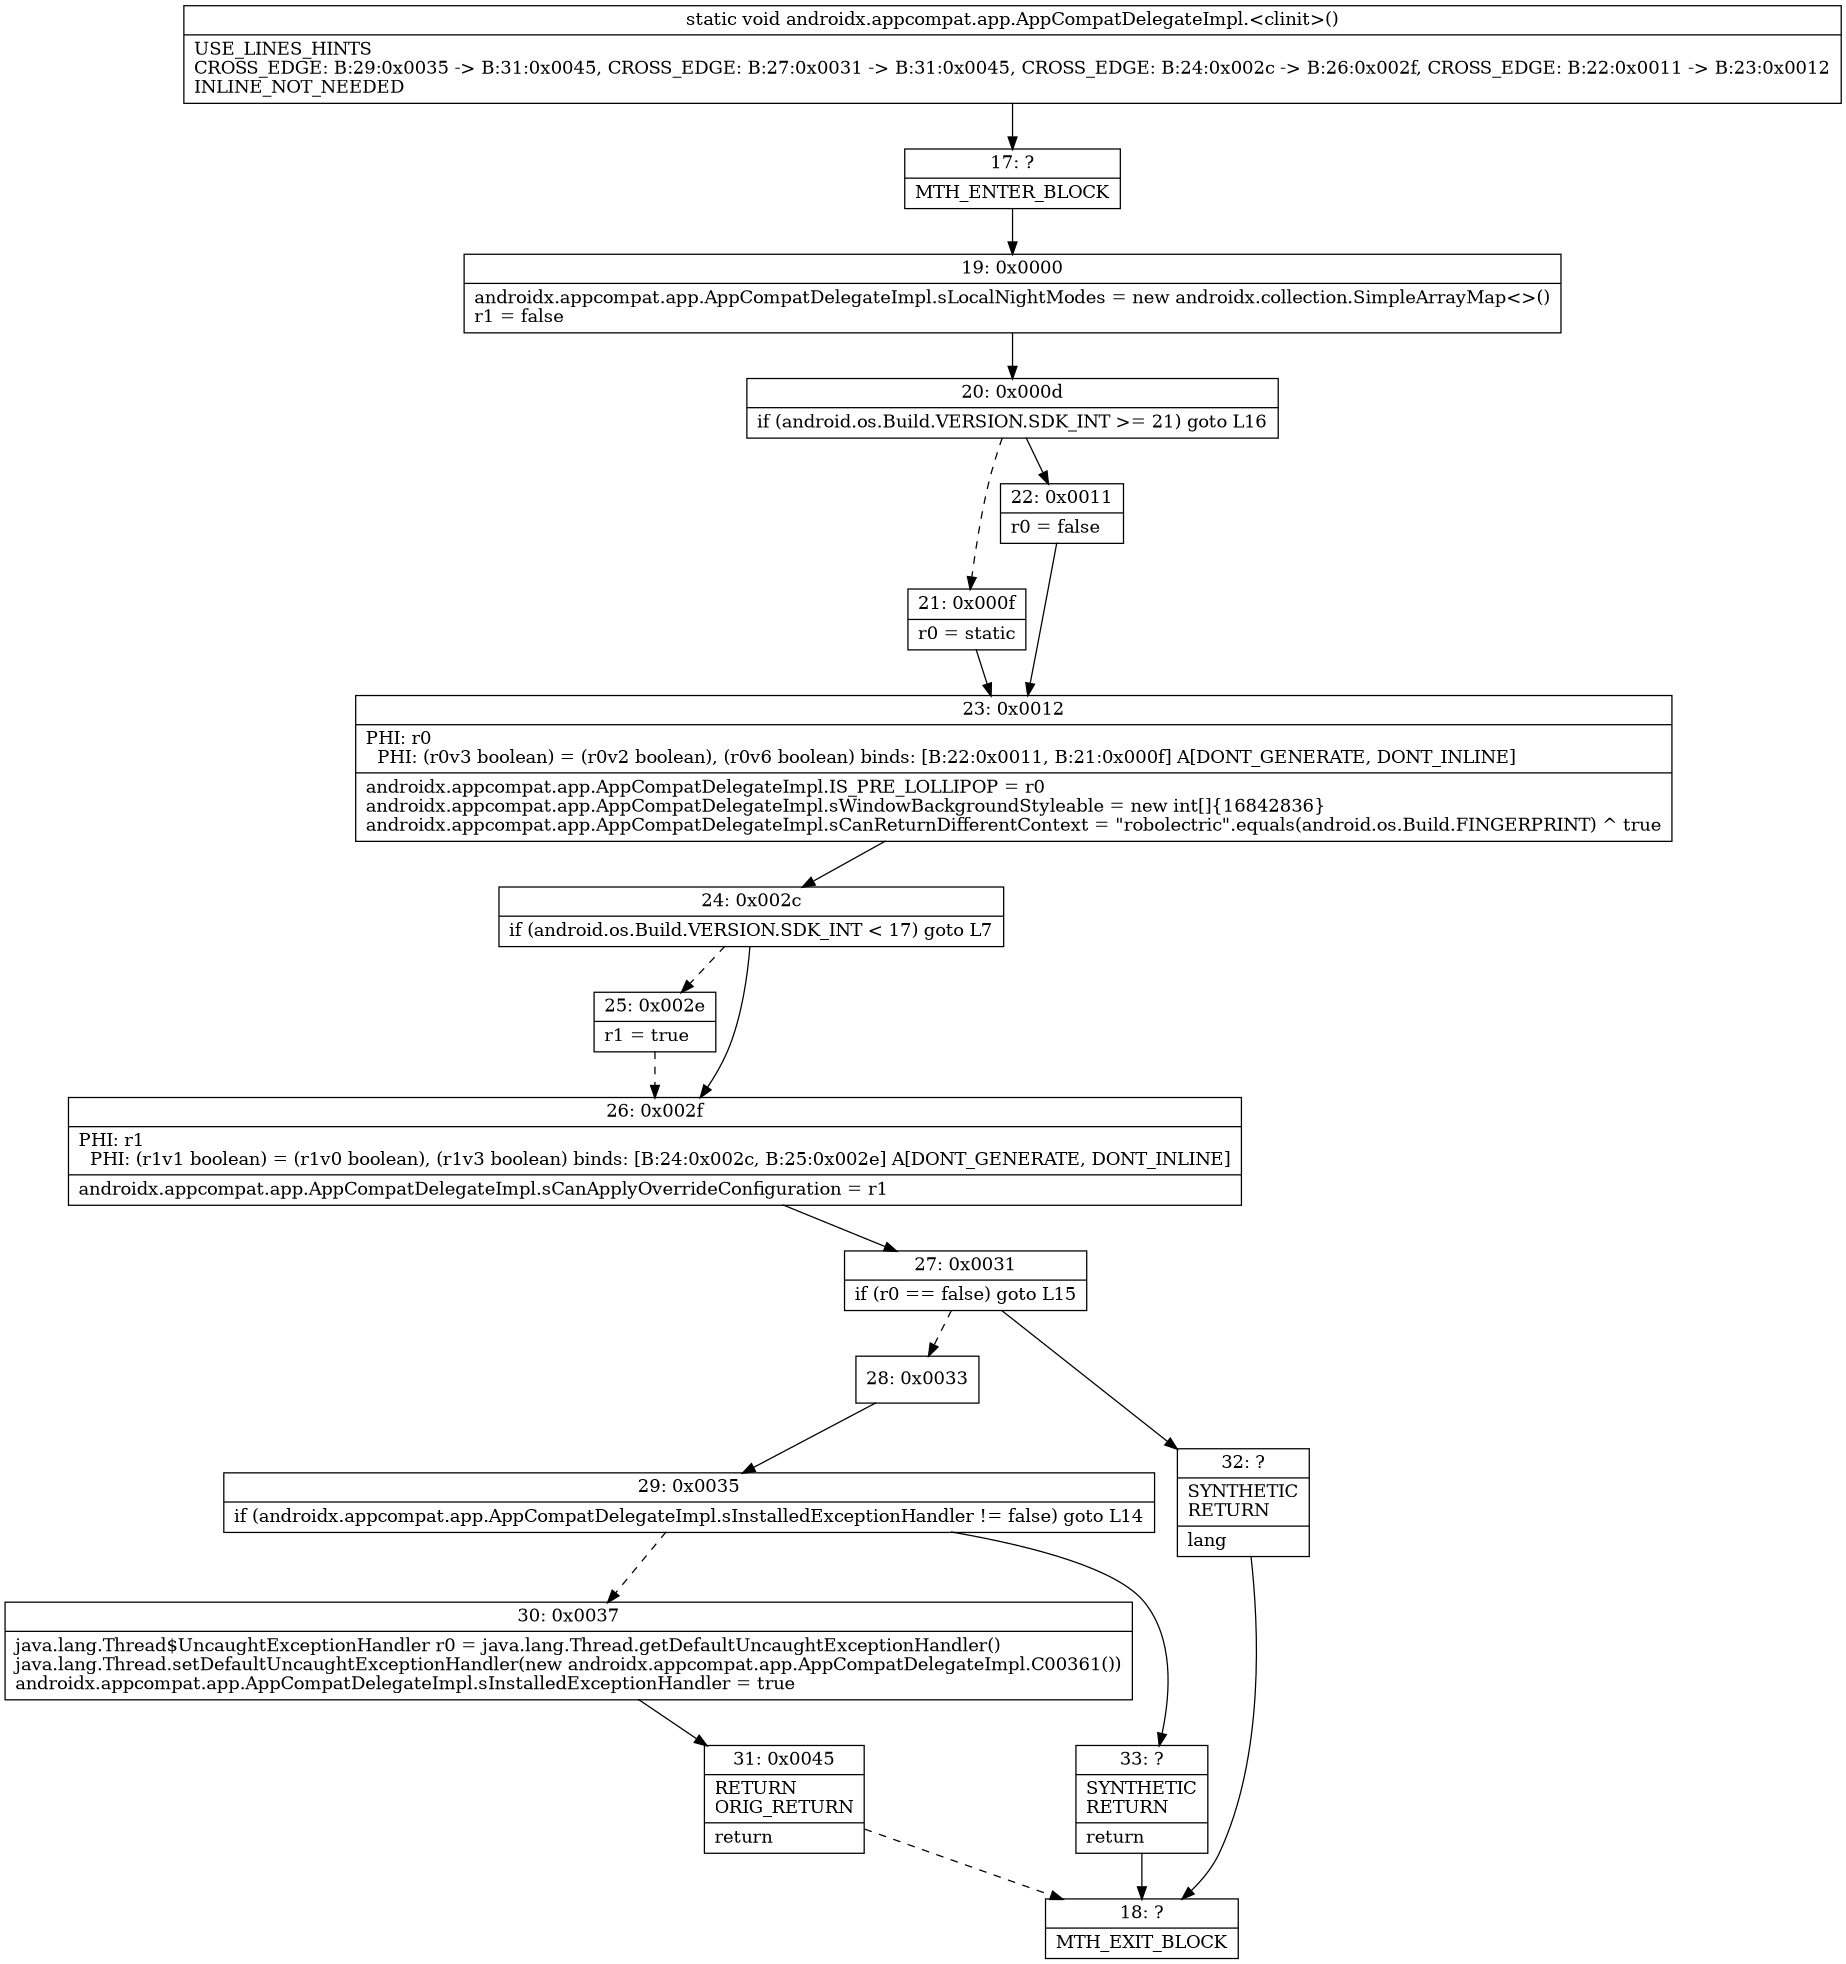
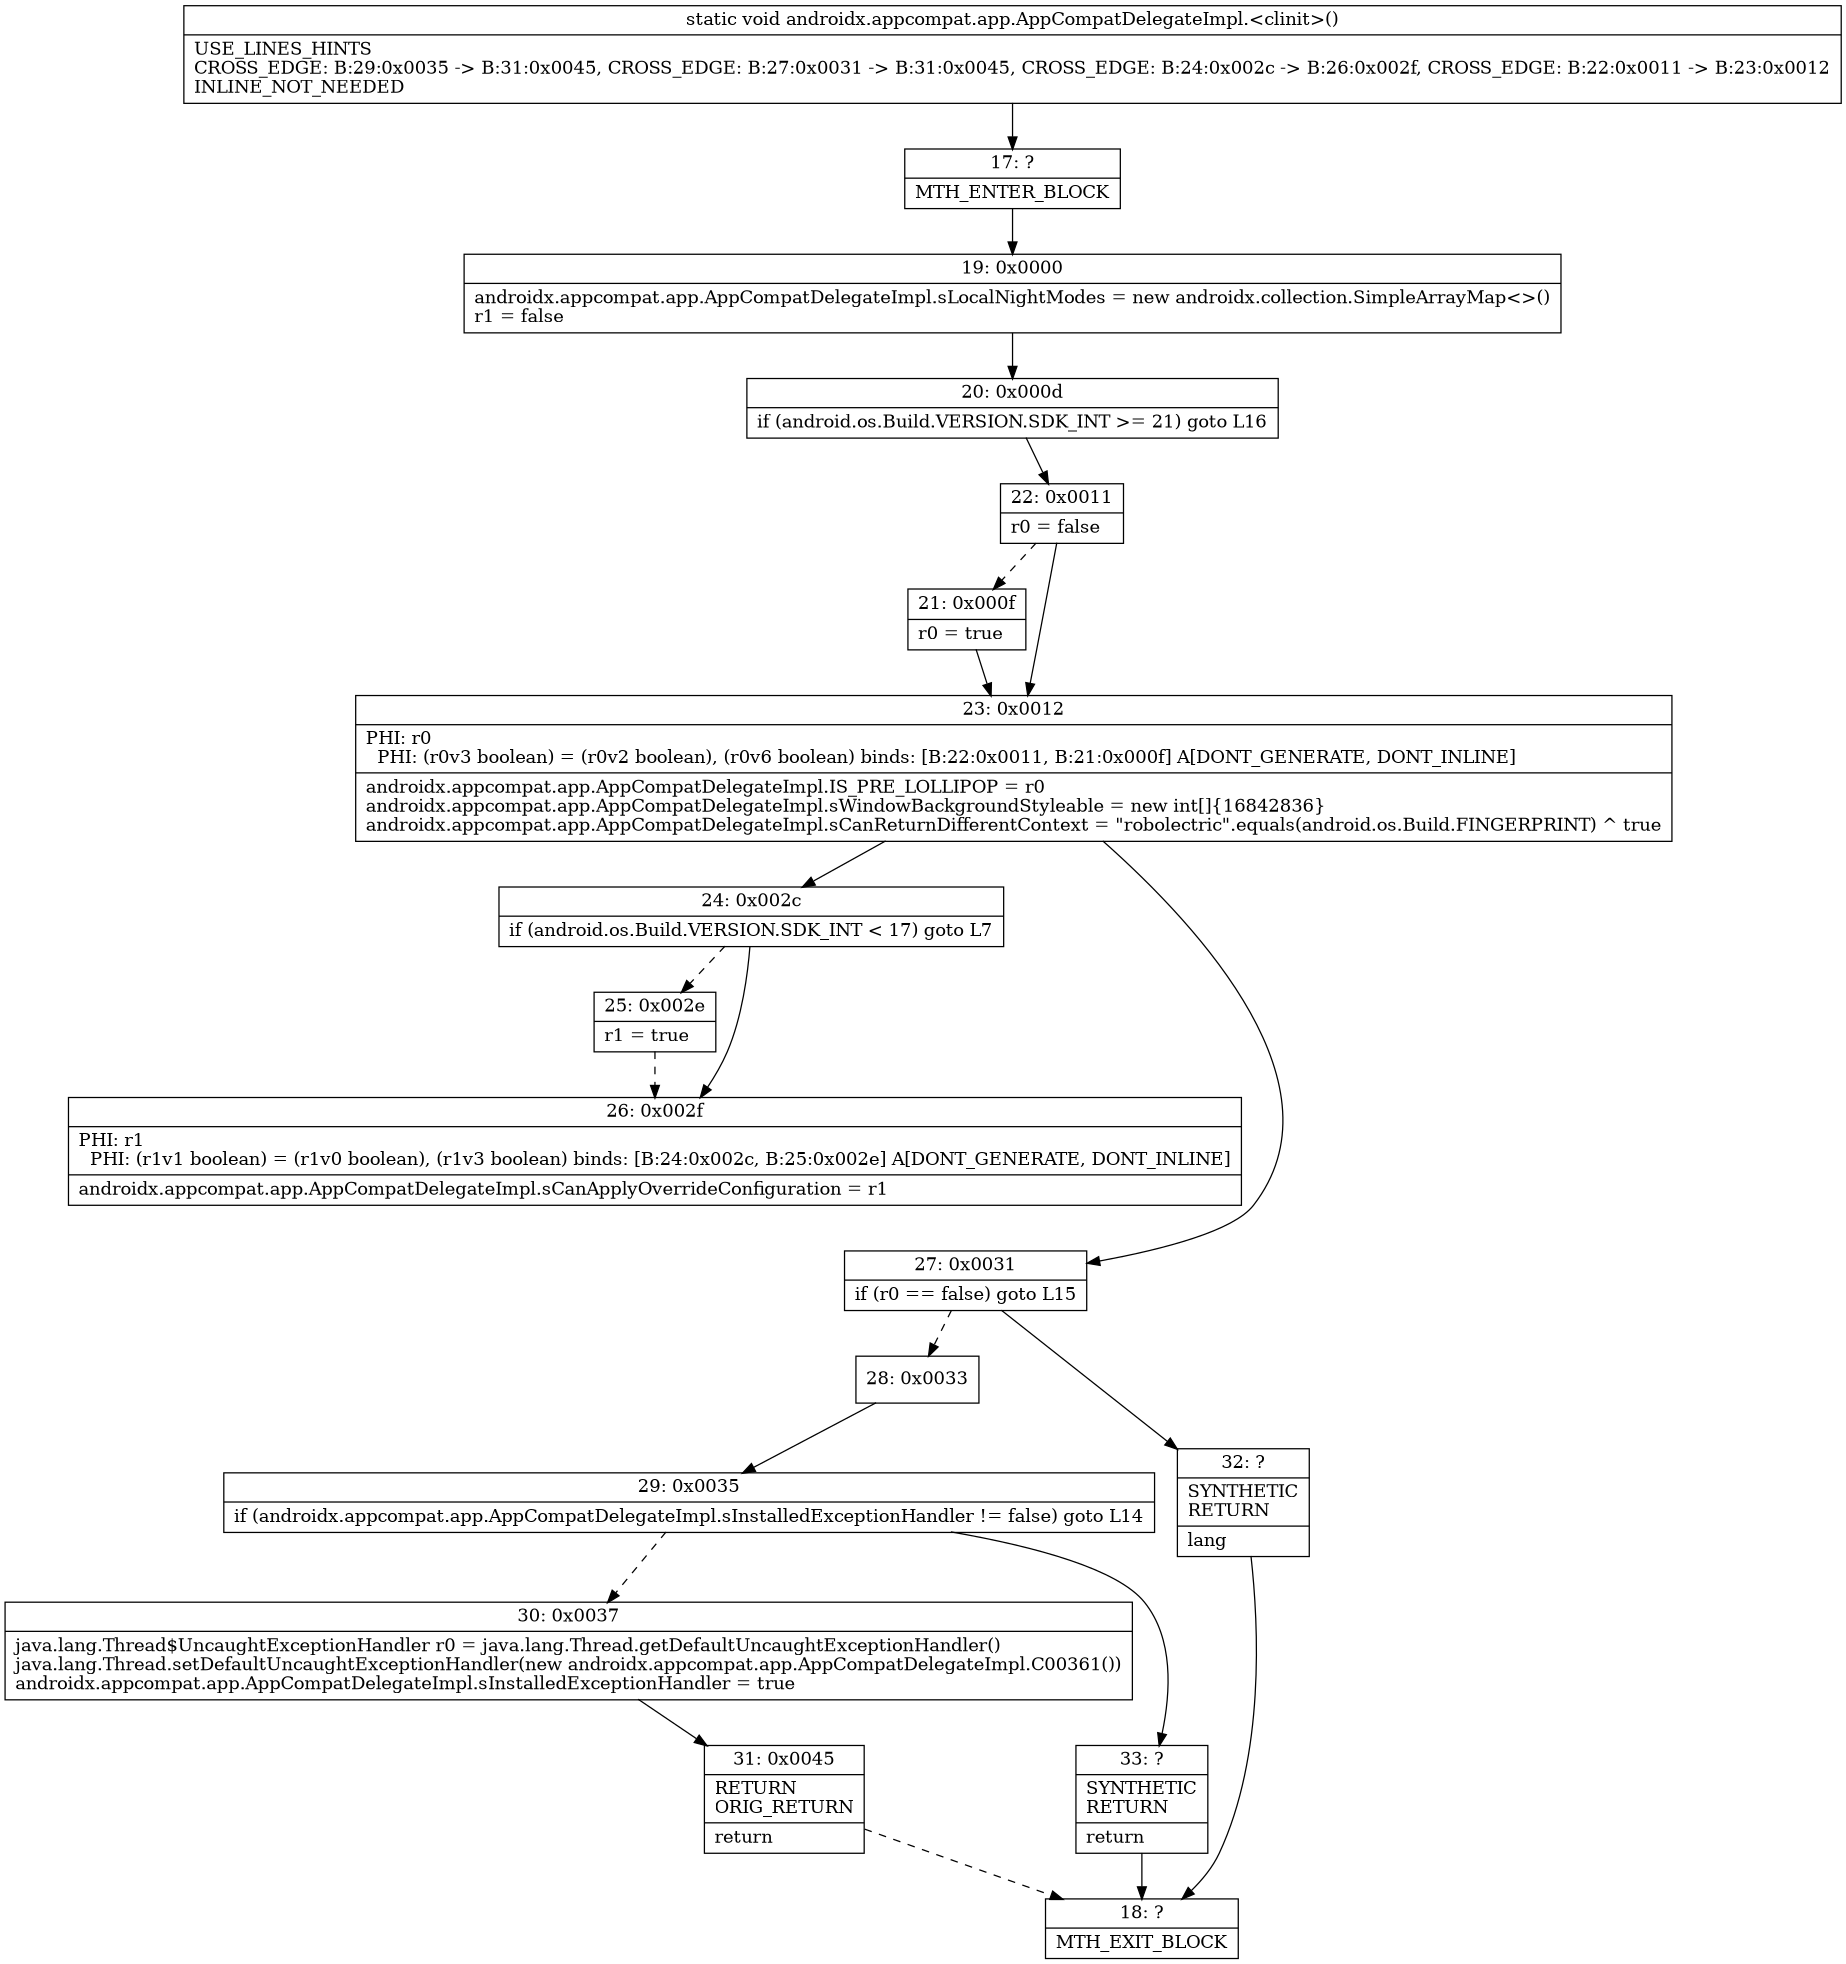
edge "20: 0x000d" -> "21: 0x000f": now "22: 0x0011" -> "21: 0x000f"
node "21: 0x000f": text "r0 = static" -> "r0 = true"
edge "26: 0x002f" -> "27: 0x0031": now "23: 0x0012" -> "27: 0x0031"
